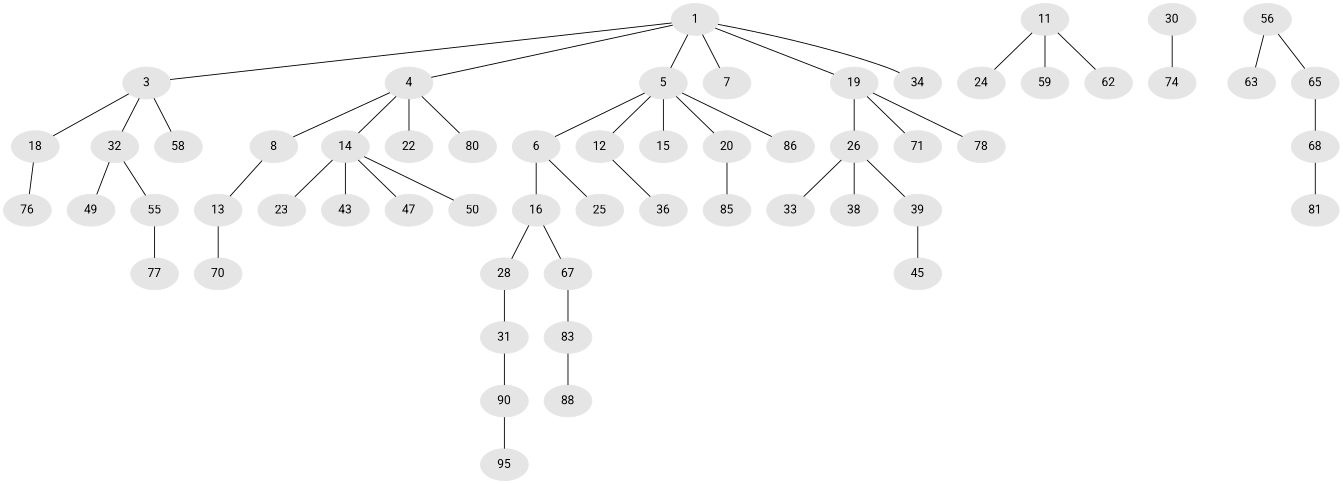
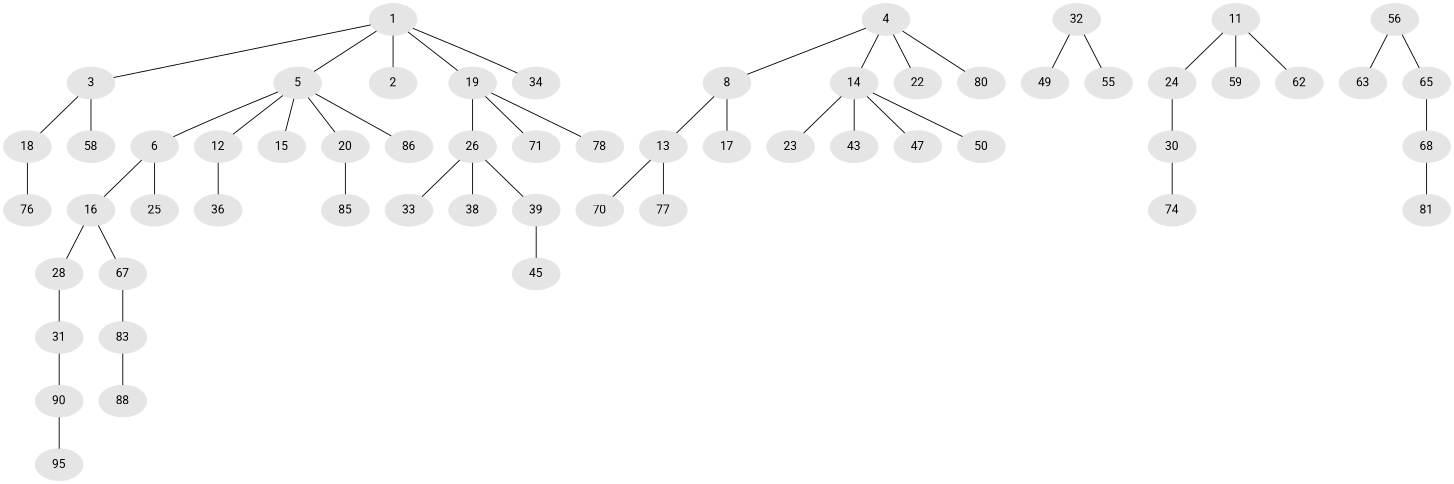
edge "1" -- "4": removed
node "7": label "7" -> "2"
edge "3" -- "32": removed
edge "24" -- "30": added
node "17": added
edge "55" -- "77": now "13" -- "77"
